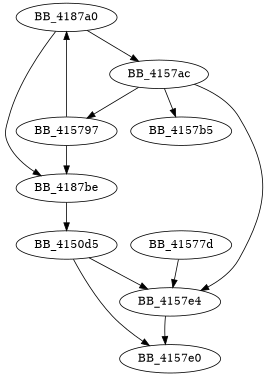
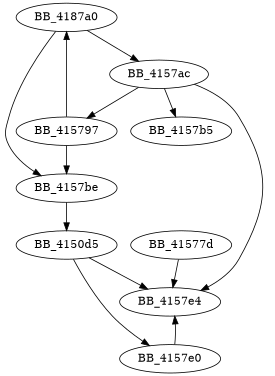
node "BB_4187be": label "BB_4187be" -> "BB_4157be"
edge "BB_4157e4" -> "BB_4157e0": reversed
